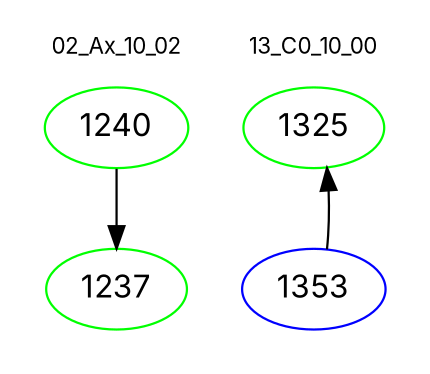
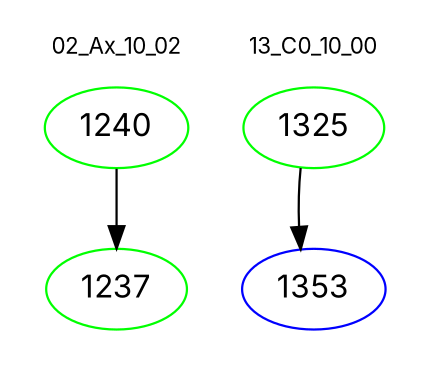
edge "1353" -> "1325": reversed
